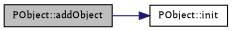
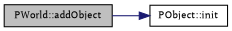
node "PObject::addObject": label "PObject::addObject" -> "PWorld::addObject"
